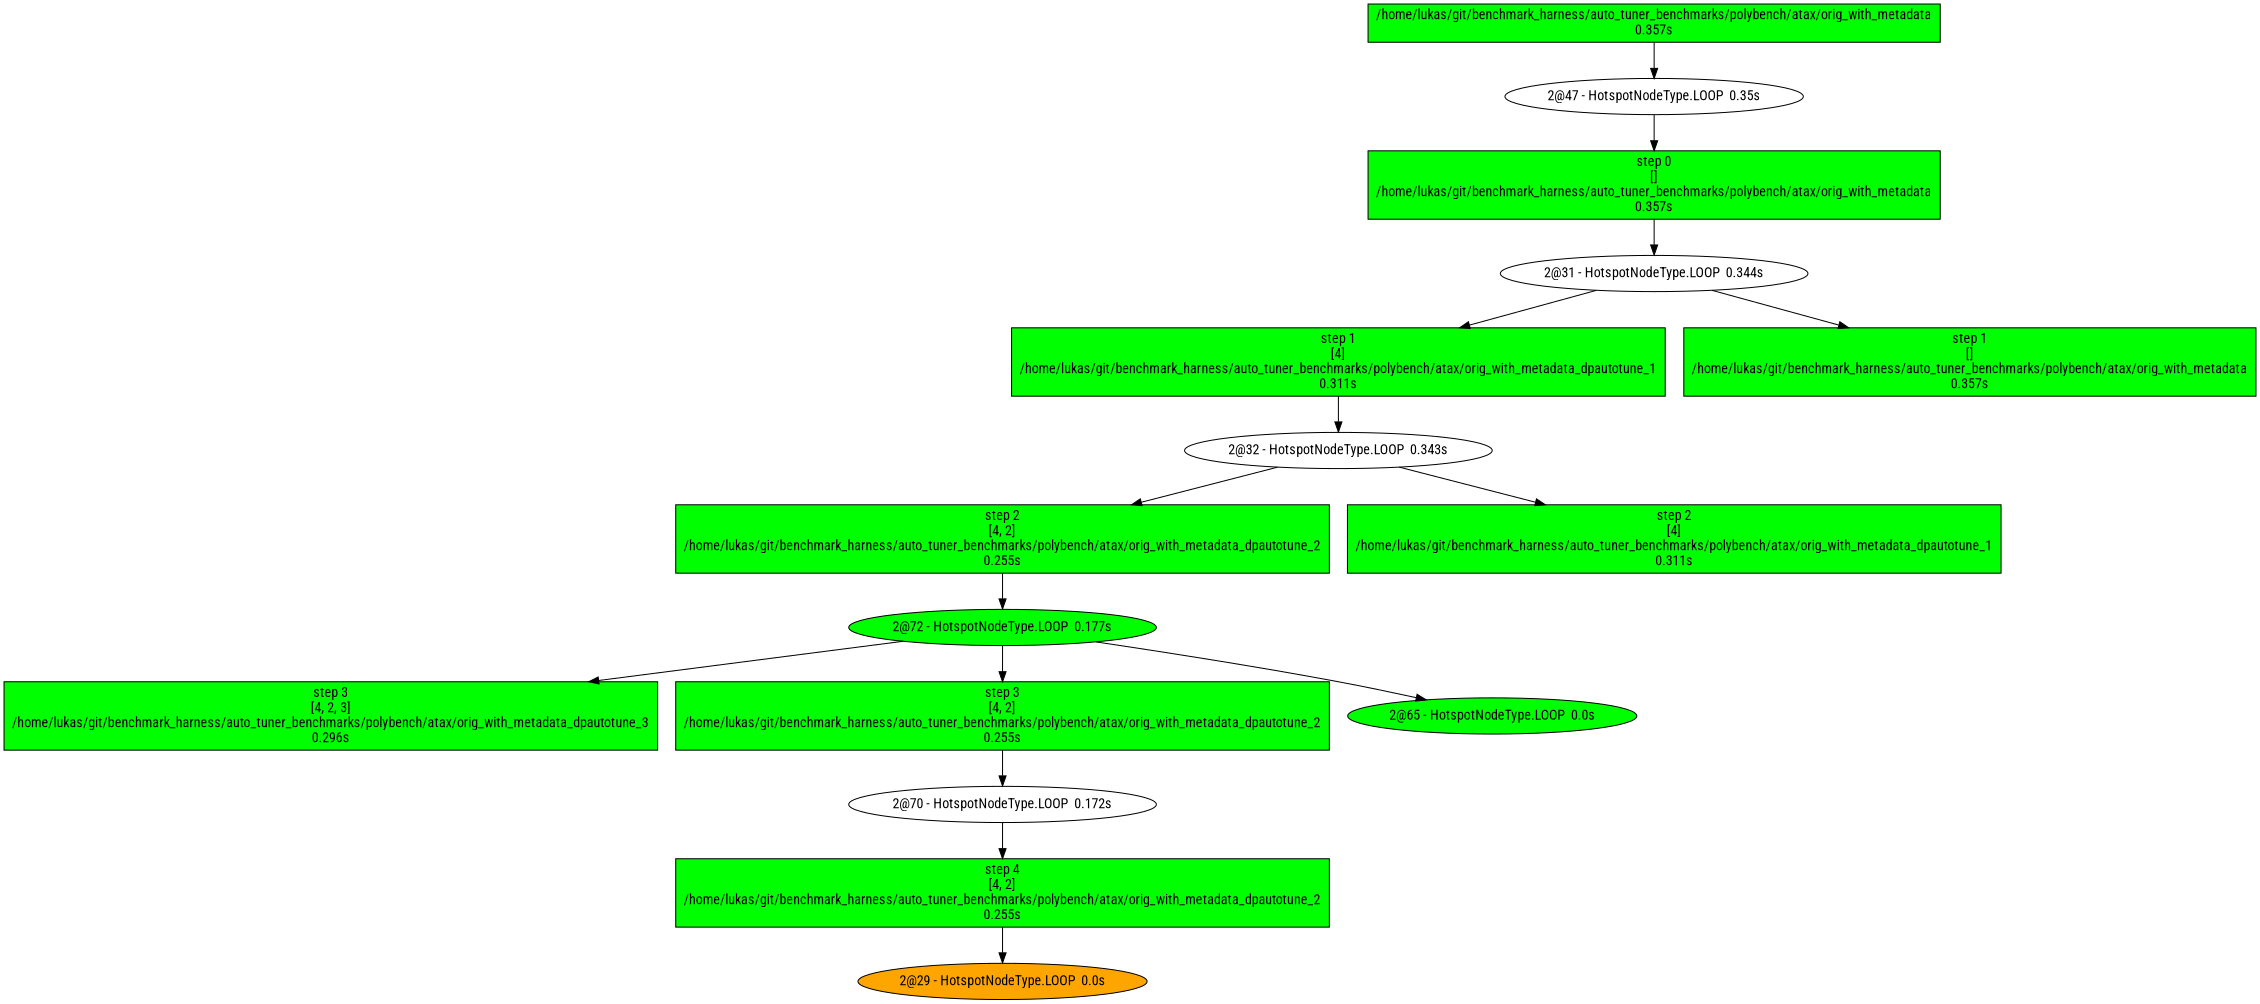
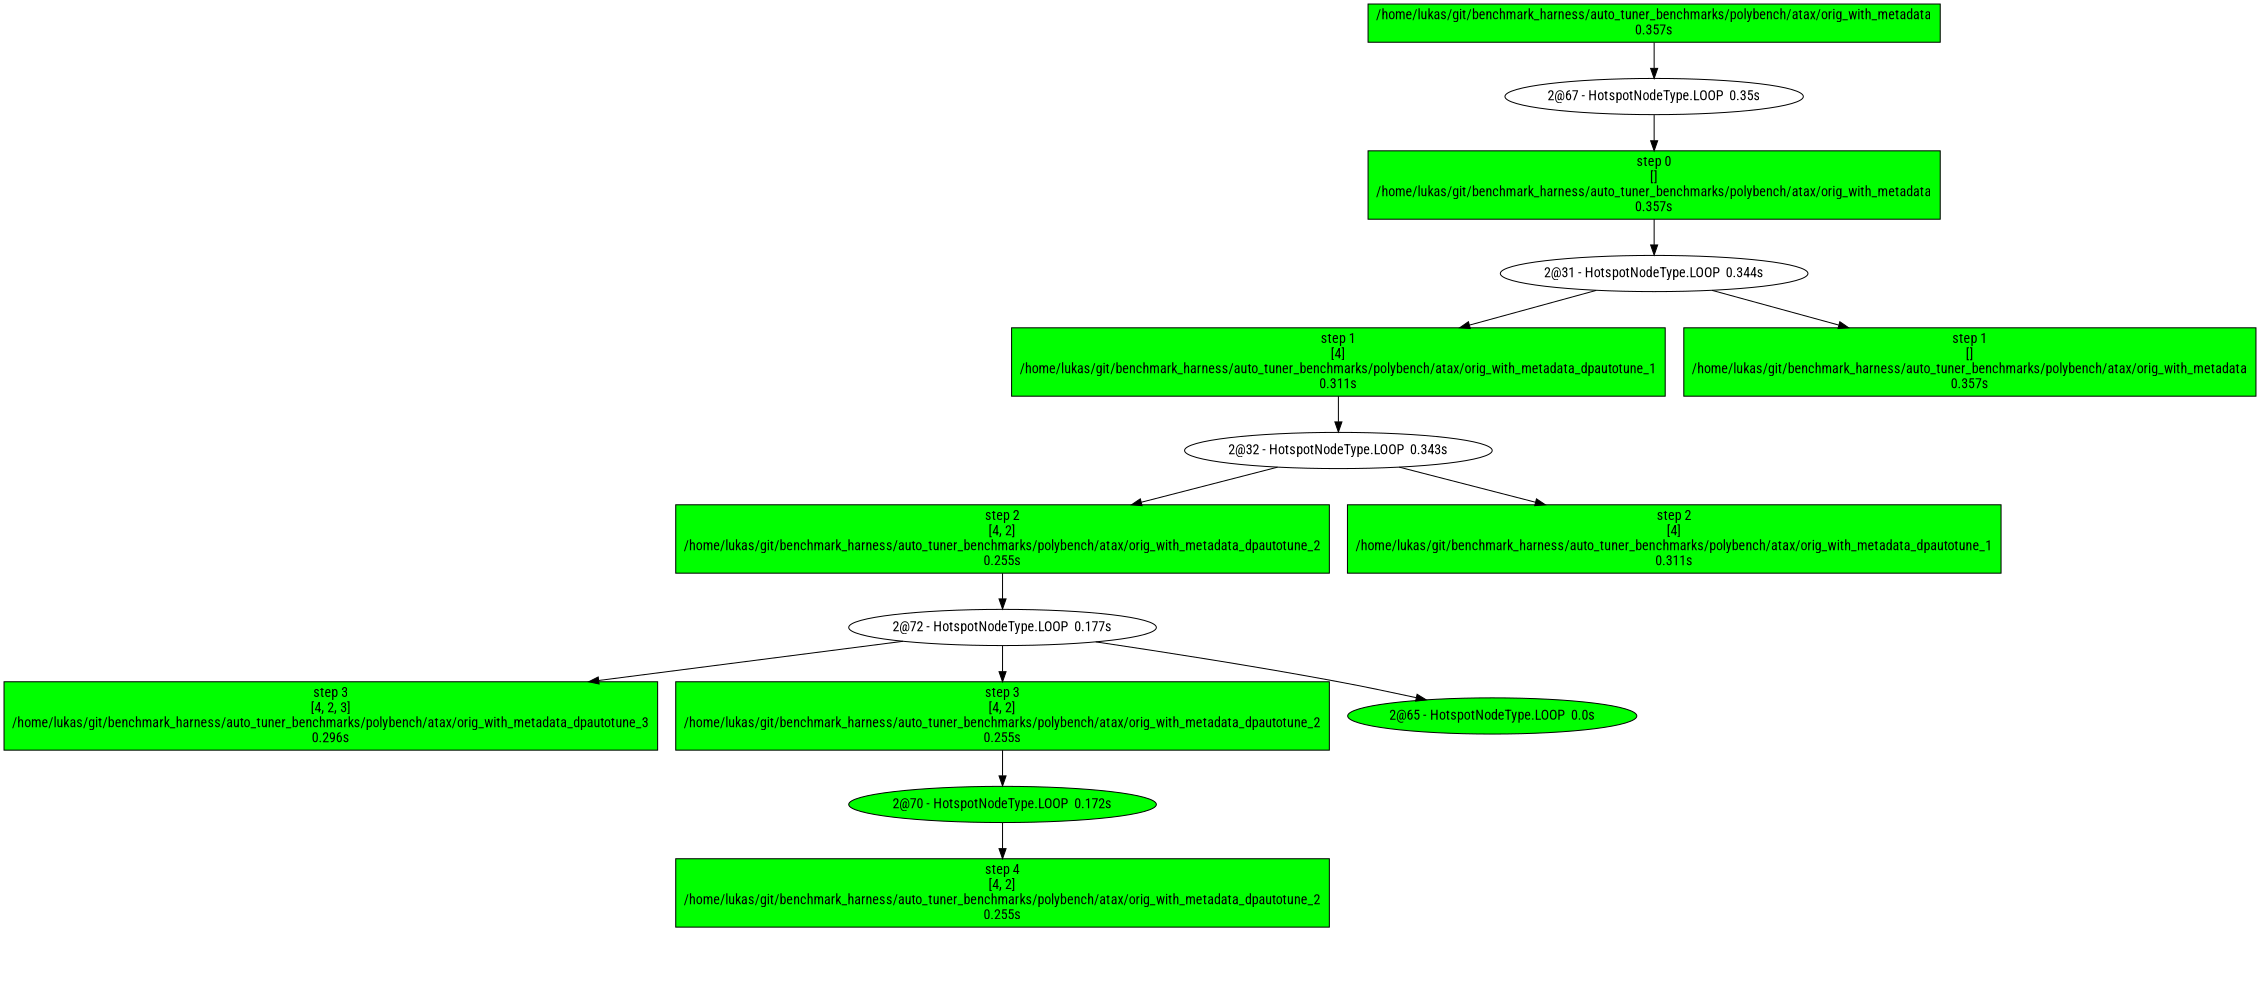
node "2@47 - HotspotNodeType.LOOP  0.35s": label "2@47 - HotspotNodeType.LOOP  0.35s" -> "2@67 - HotspotNodeType.LOOP  0.35s"
node "2@72 - HotspotNodeType.LOOP  0.177s": fillcolor green -> white
node "2@70 - HotspotNodeType.LOOP  0.172s": fillcolor white -> green
node "2@29 - HotspotNodeType.LOOP  0.0s": removed
